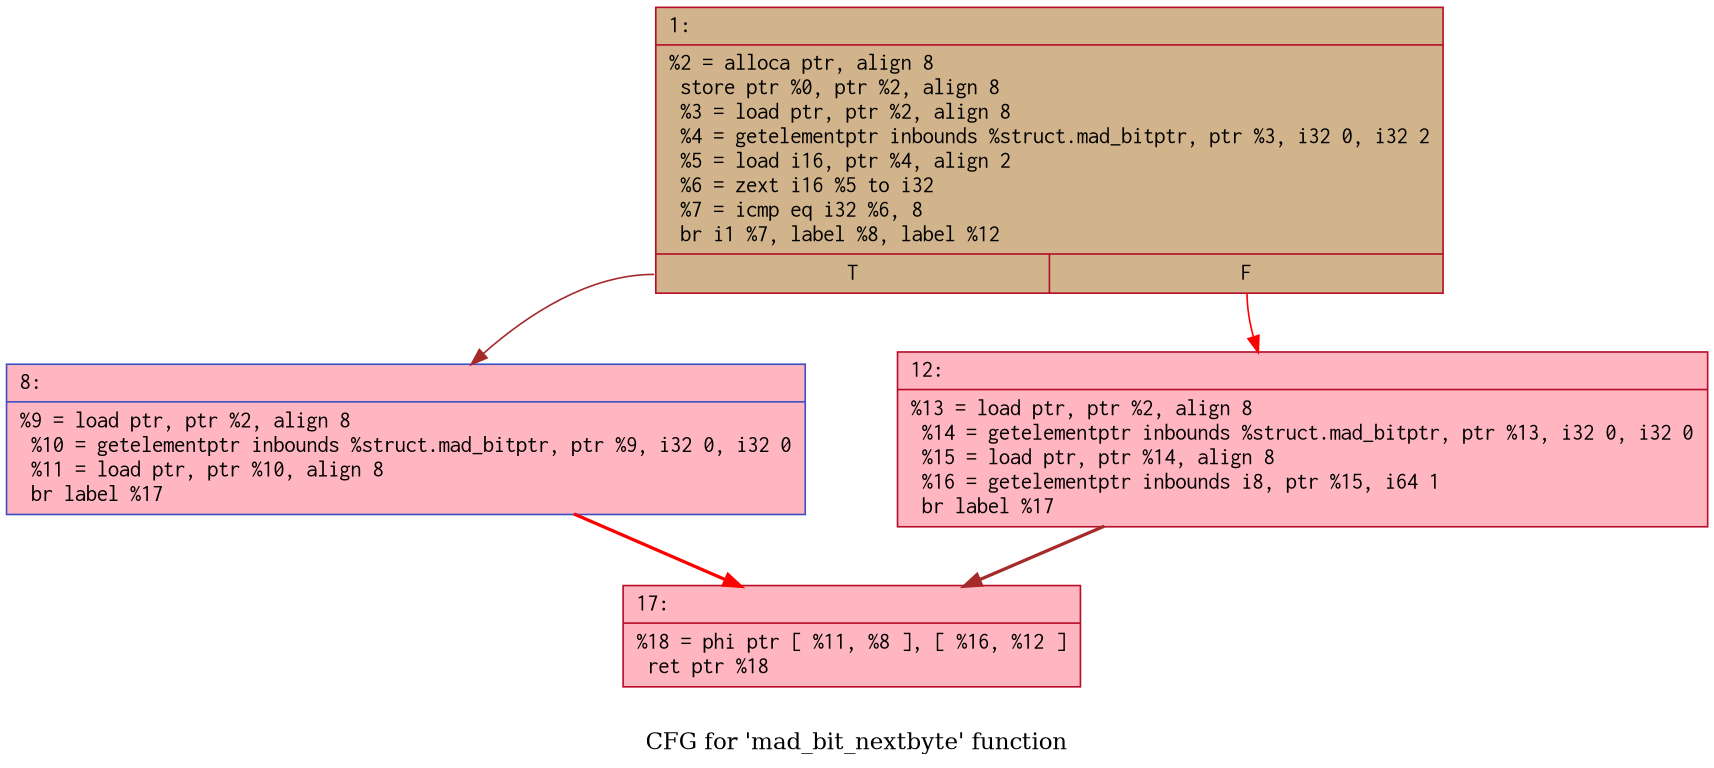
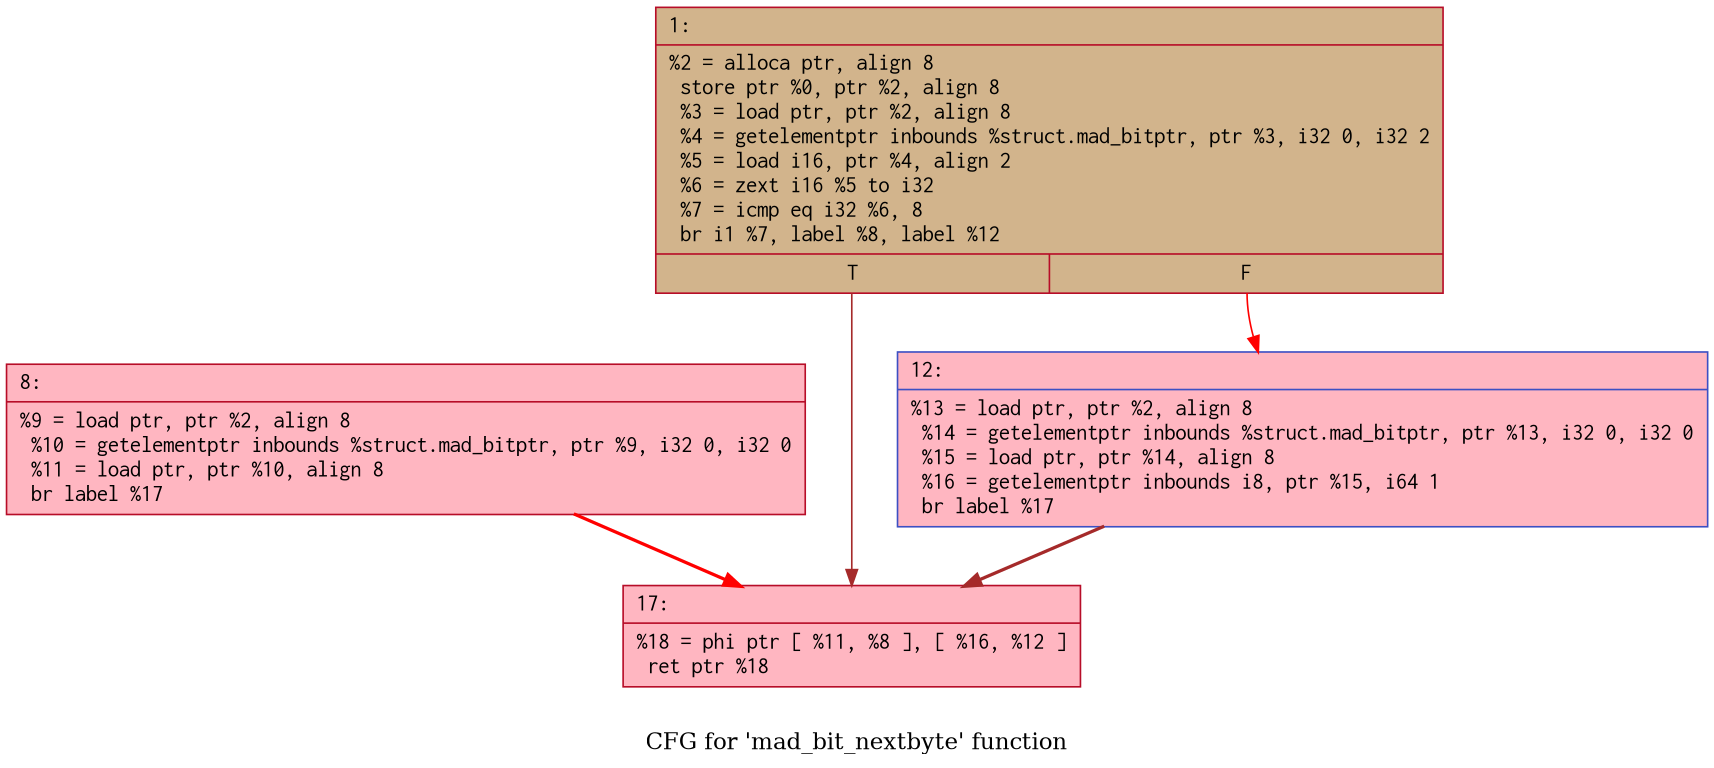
edge "1:" -> "8:": now "1:" -> "17:"
node "8:": color #3d50c3ff -> #b70d28ff
node "12:": color #b70d28ff -> #3d50c3ff
